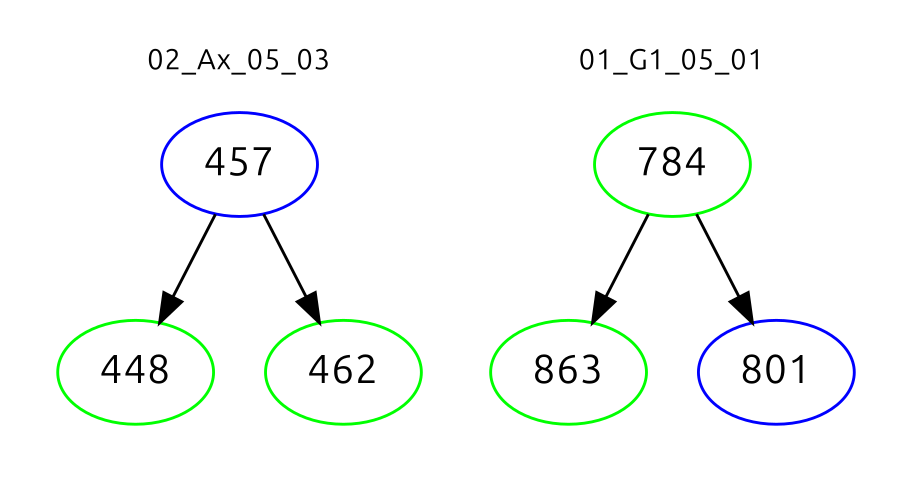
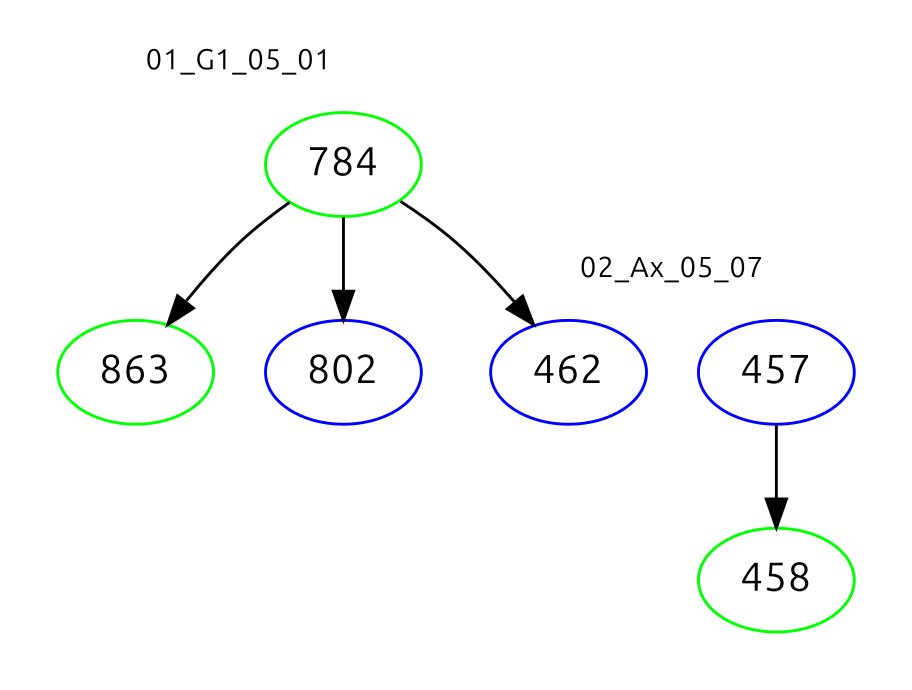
cluster "02_Ax_05_03": label "02_Ax_05_03" -> "02_Ax_05_07"
edge "457" -> "462": now "784" -> "462"
node "448": label "448" -> "458"
node "462": color green -> blue
node "801": label "801" -> "802"
